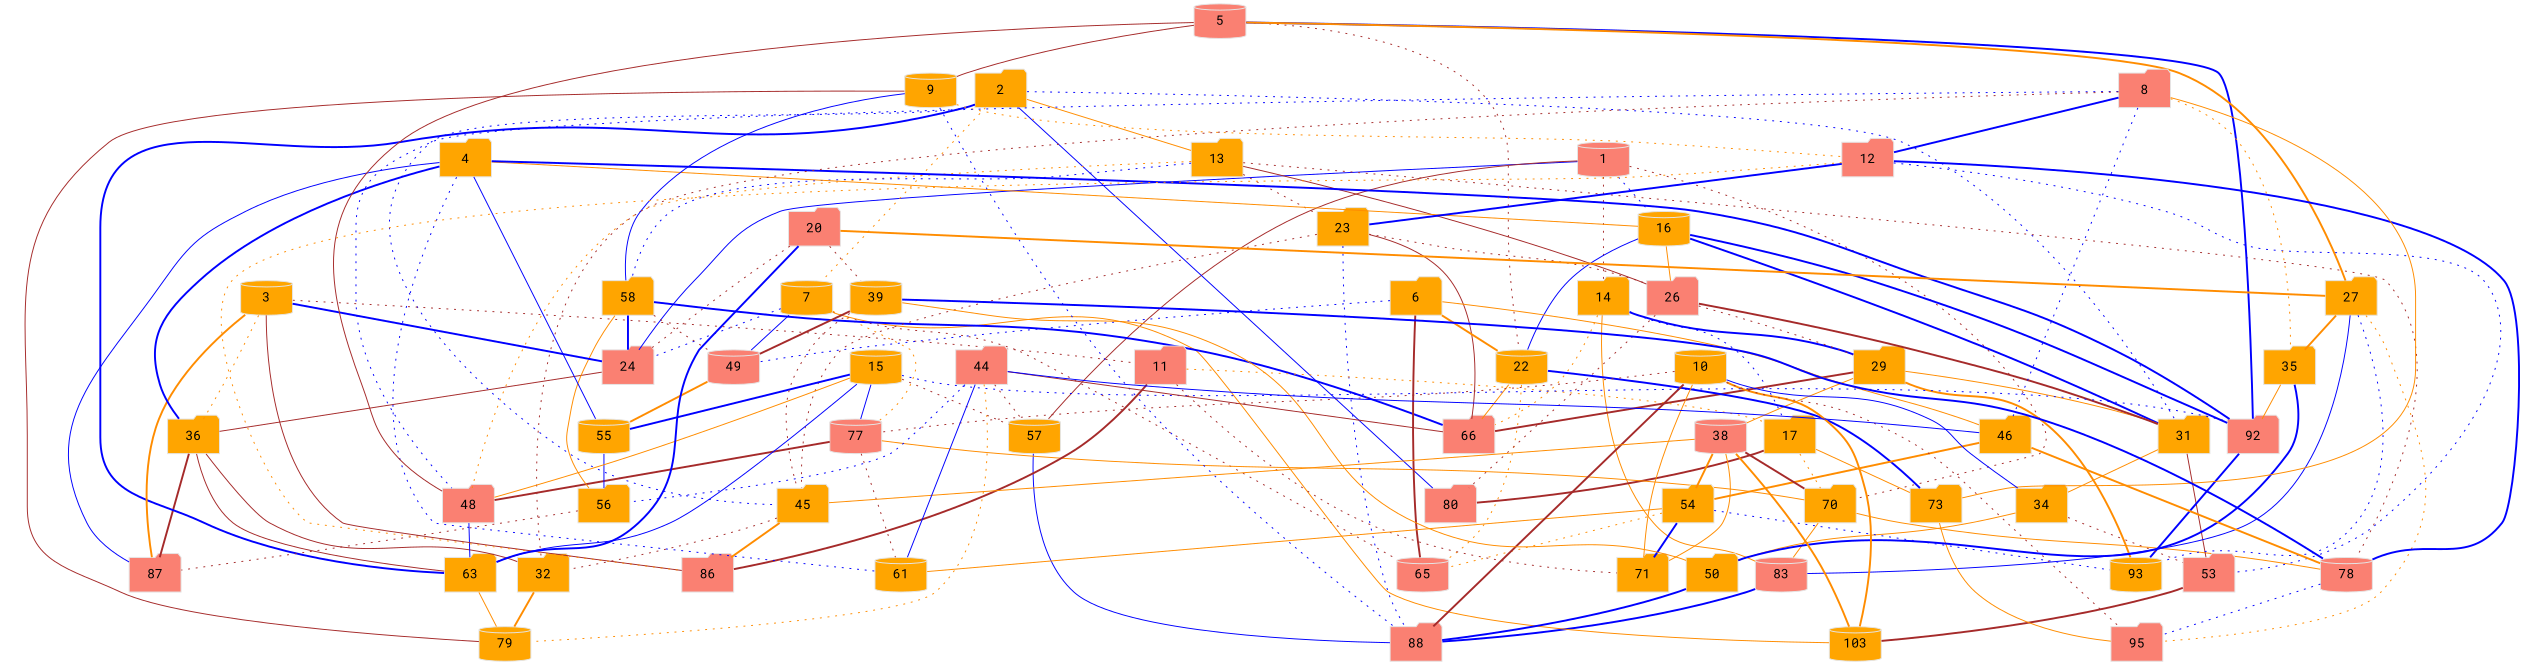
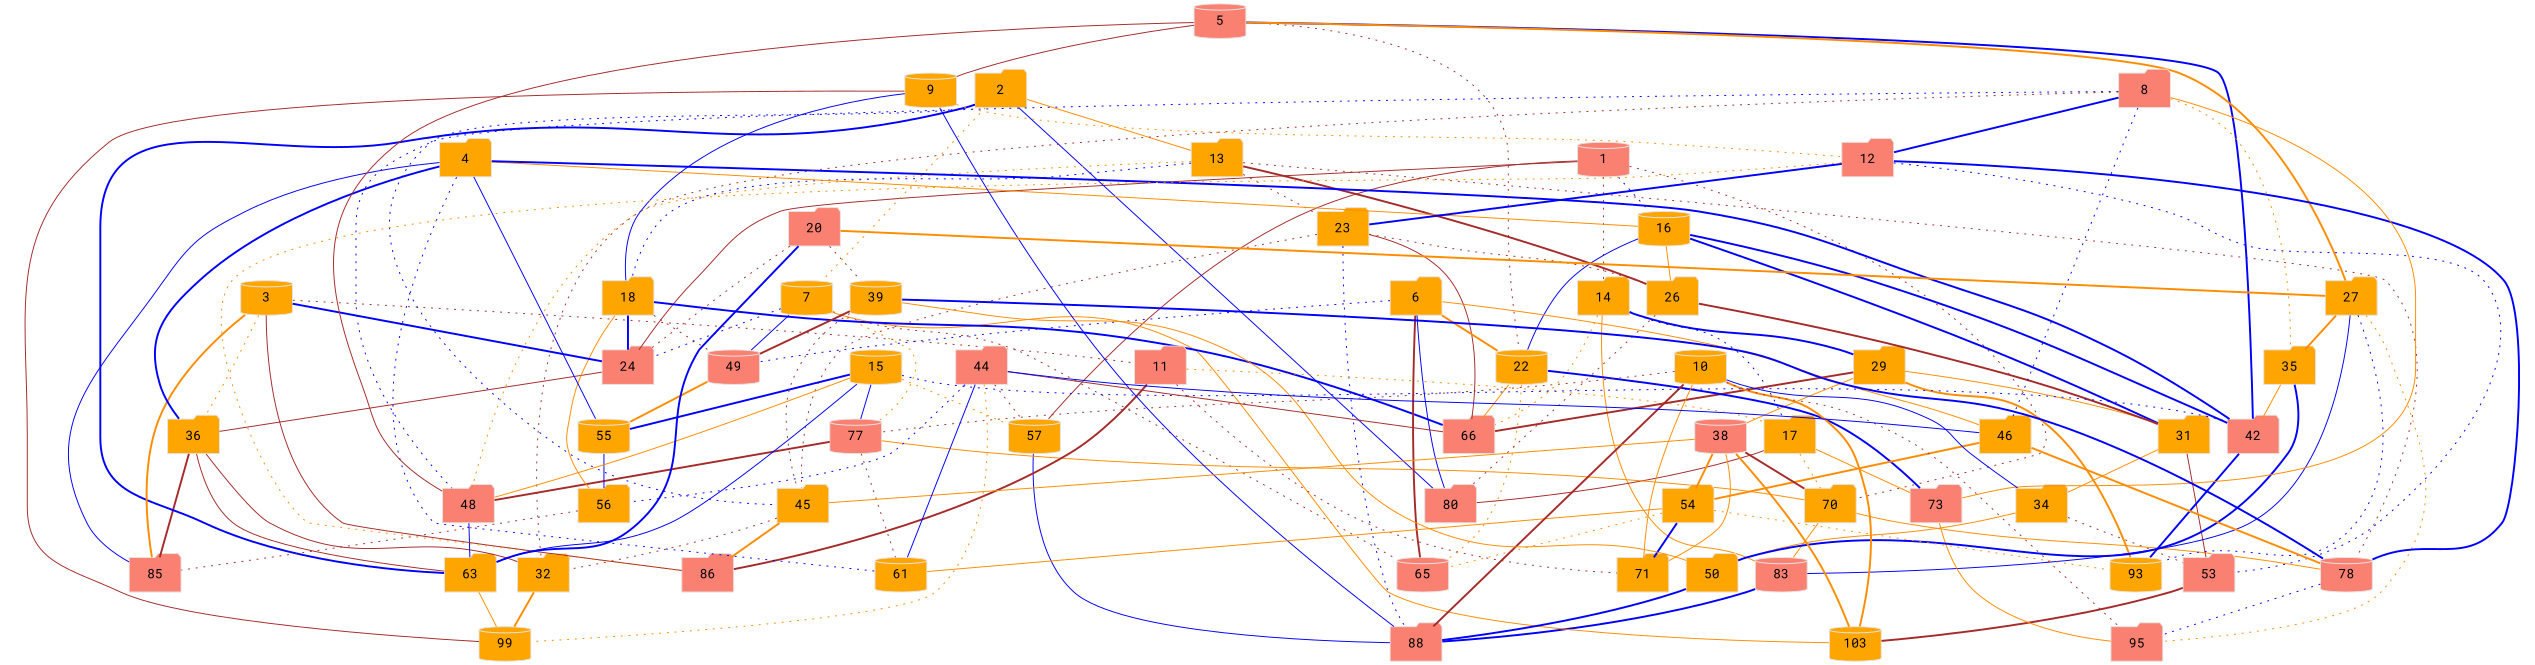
edge "2" -- "31": removed
edge "1" -- "24": color blue -> brown
edge "13" -- "26": style solid -> bold
node "58": label "58" -> "18"
node "26": fillcolor salmon -> orange
edge "26" -- "29": removed
edge "9" -- "88": style dotted -> solid
edge "15" -- "57": color brown -> darkorange
edge "6" -- "80": added
node "92": label "92" -> "42"
edge "17" -- "80": style bold -> solid
node "73": fillcolor orange -> salmon
edge "54" -- "93": color blue -> darkorange
node "87": label "87" -> "85"
node "79": label "79" -> "99"
